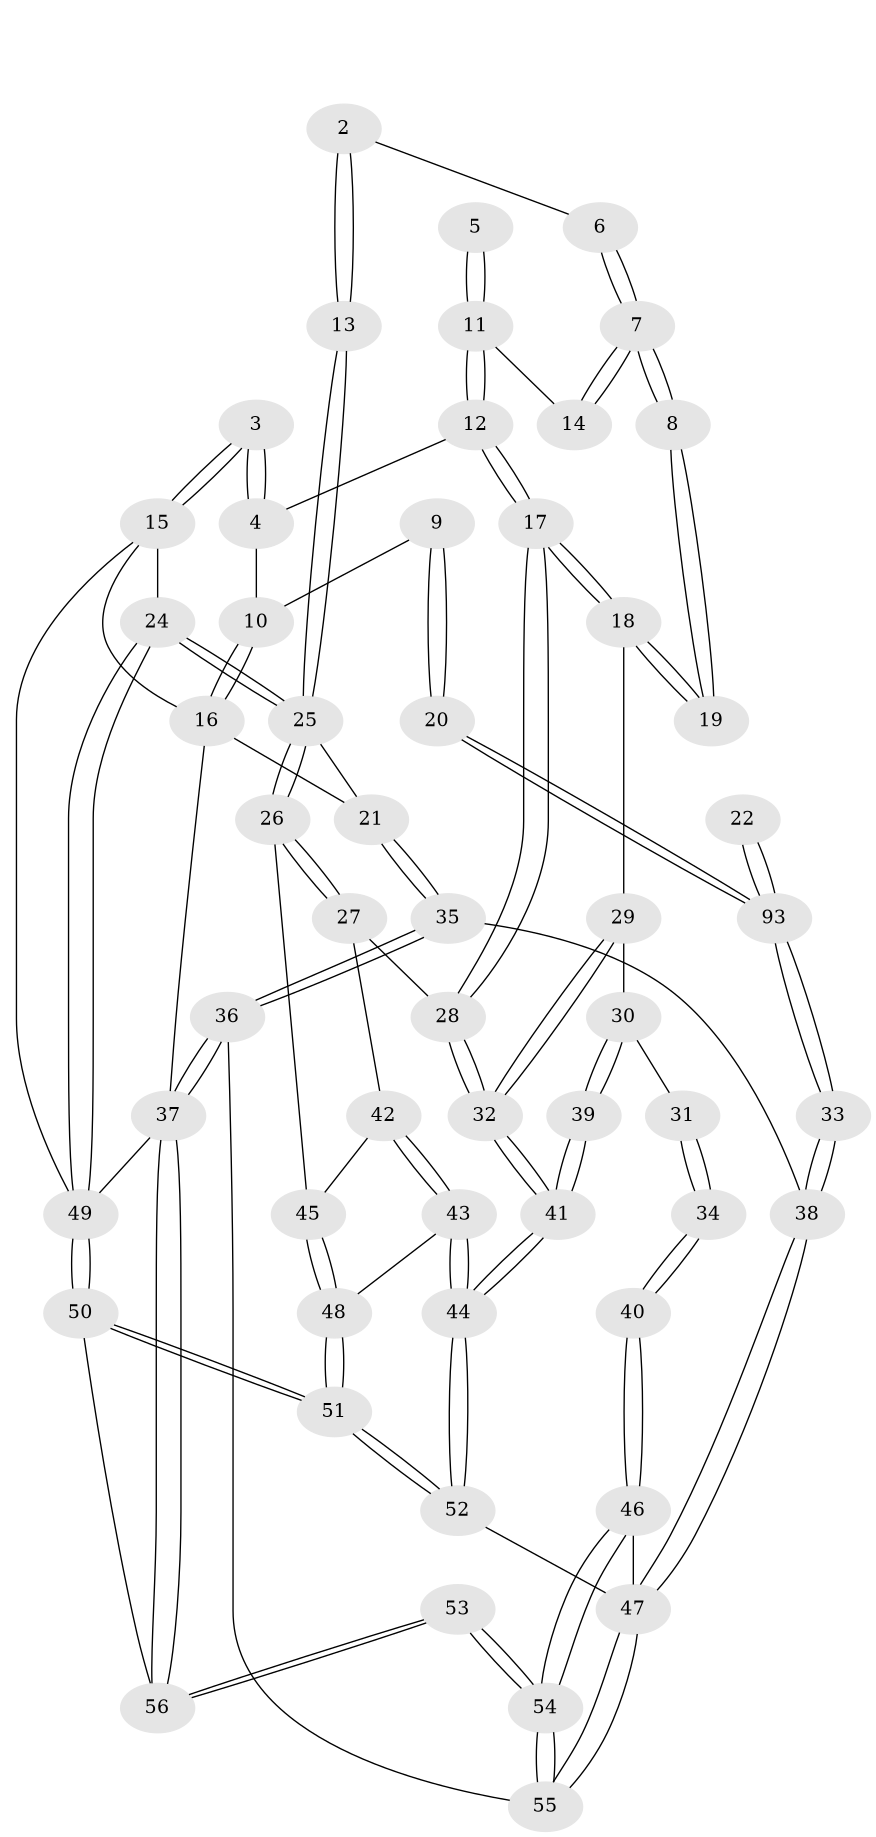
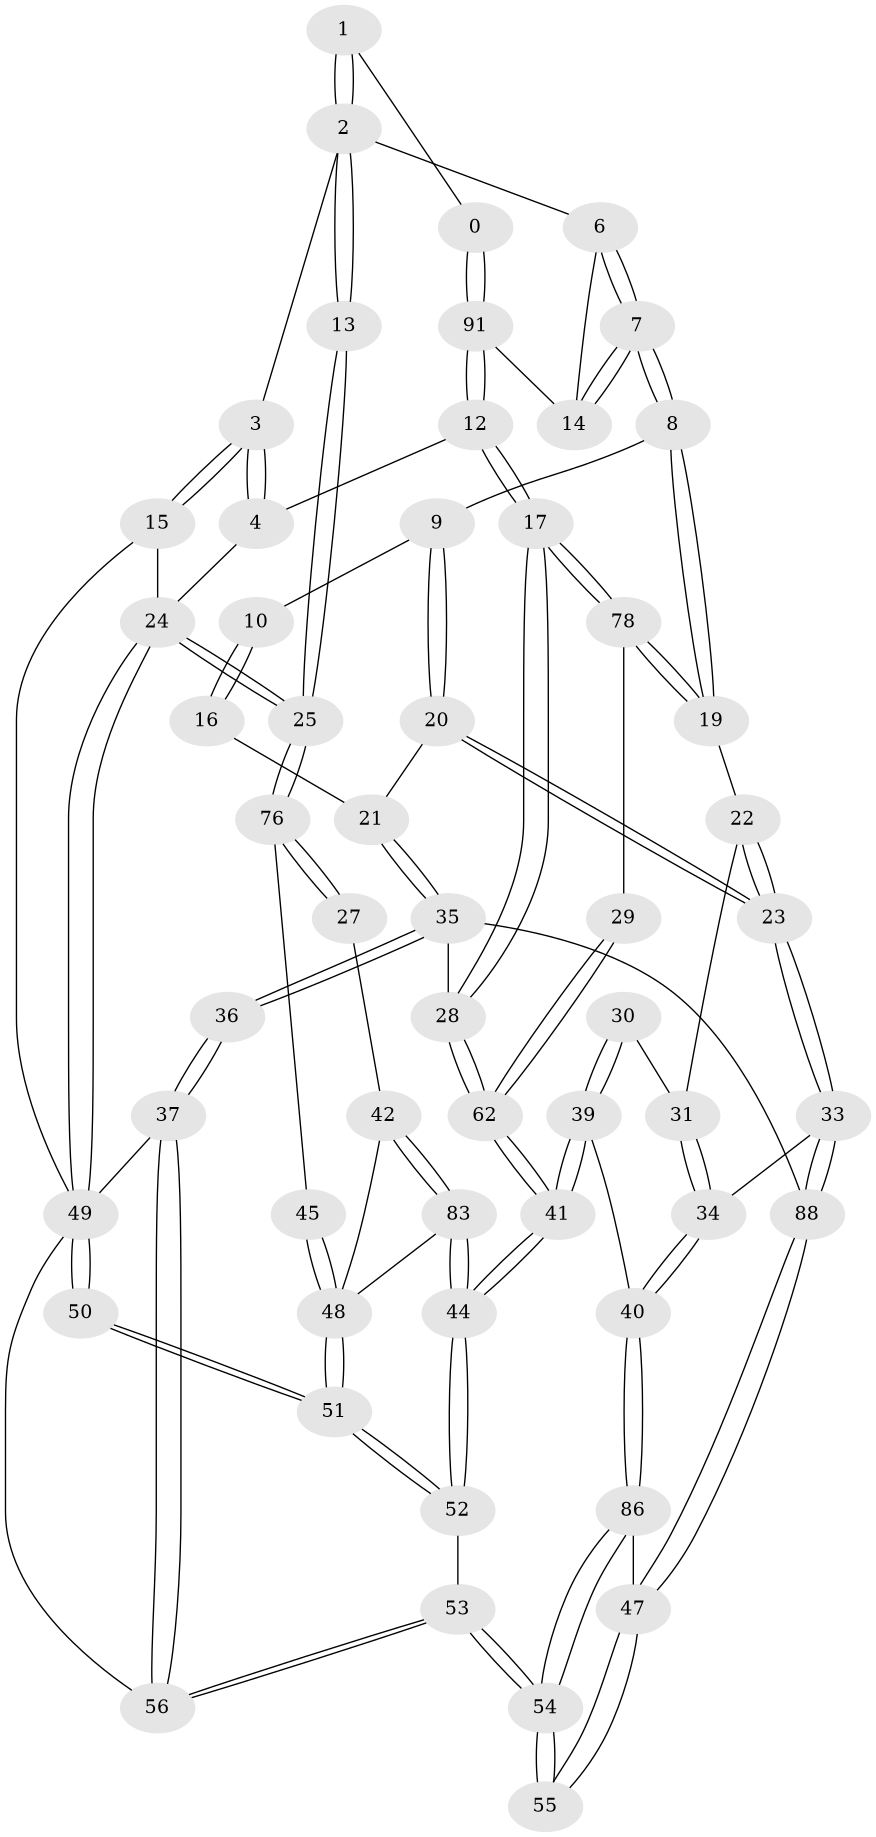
node "1": added
node "5": label "5" -> "0"
edge "2" -- "3": added
node "11": label "11" -> "91"
edge "6" -- "14": added
edge "8" -- "9": added
edge "4" -- "10": now "4" -- "24"
node "18": label "18" -> "78"
edge "15" -- "16": removed
edge "25" -- "21": now "20" -- "21"
edge "19" -- "22": added
node "26": label "26" -> "76"
edge "16" -- "37": removed
node "93": label "93" -> "23"
edge "27" -- "28": now "35" -- "28"
edge "22" -- "31": added
edge "29" -- "30": removed
node "32": label "32" -> "62"
edge "42" -- "45": now "42" -- "48"
edge "33" -- "34": added
edge "39" -- "40": added
node "43": label "43" -> "83"
node "38": label "38" -> "88"
edge "36" -- "55": removed
node "46": label "46" -> "86"
edge "50" -- "56": now "49" -- "56"
edge "52" -- "47": now "52" -- "53"
